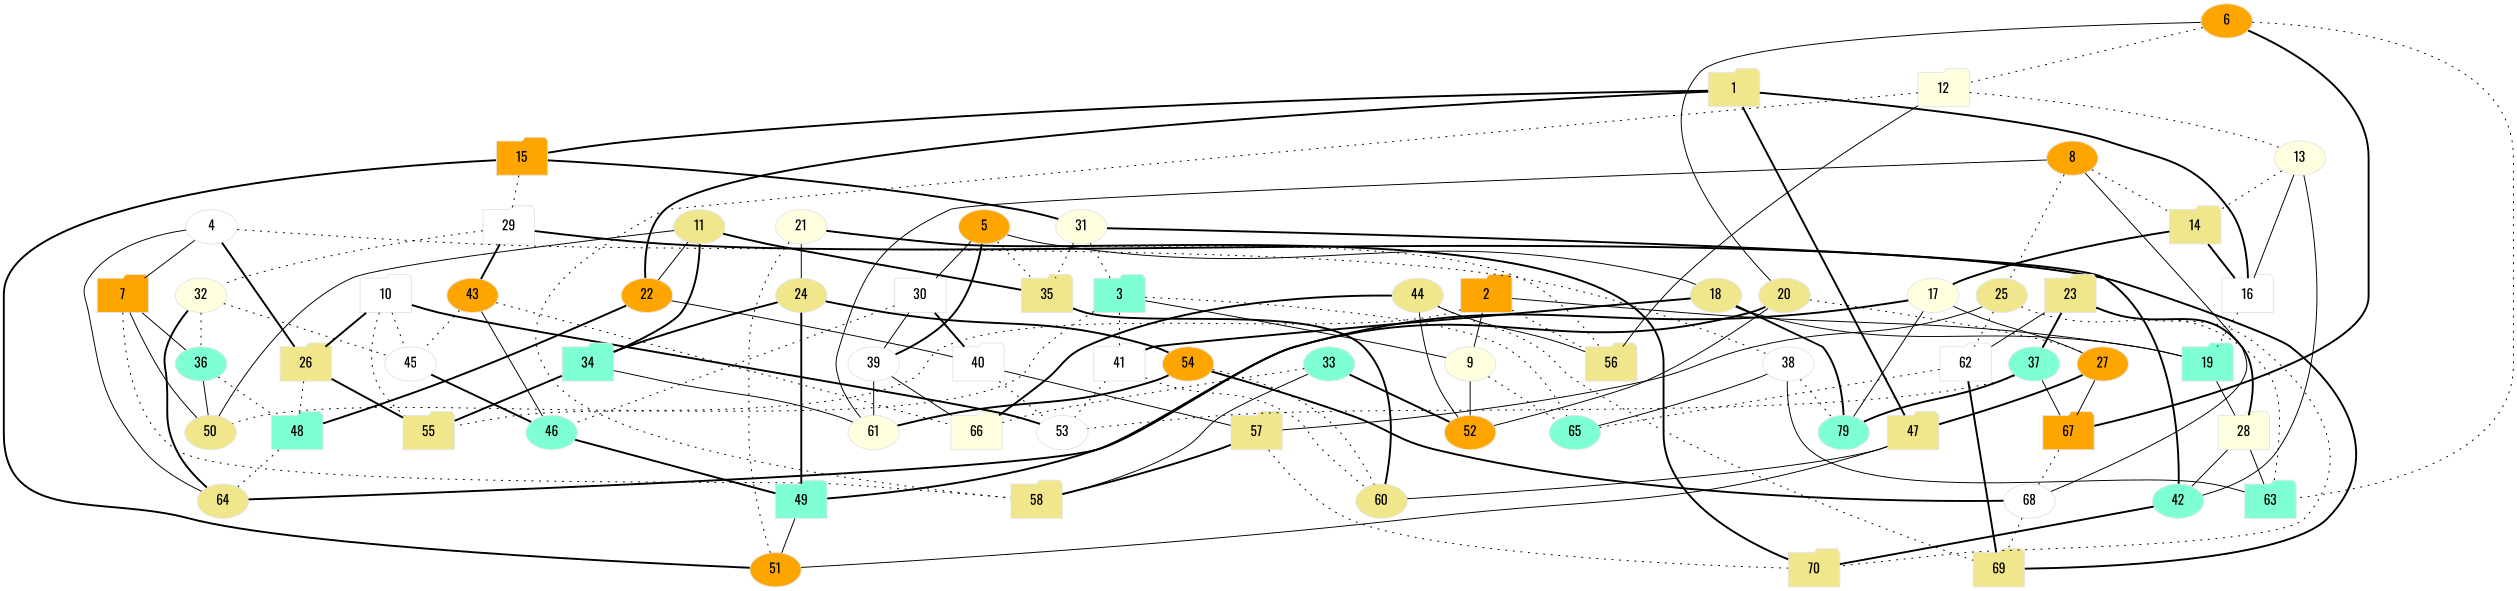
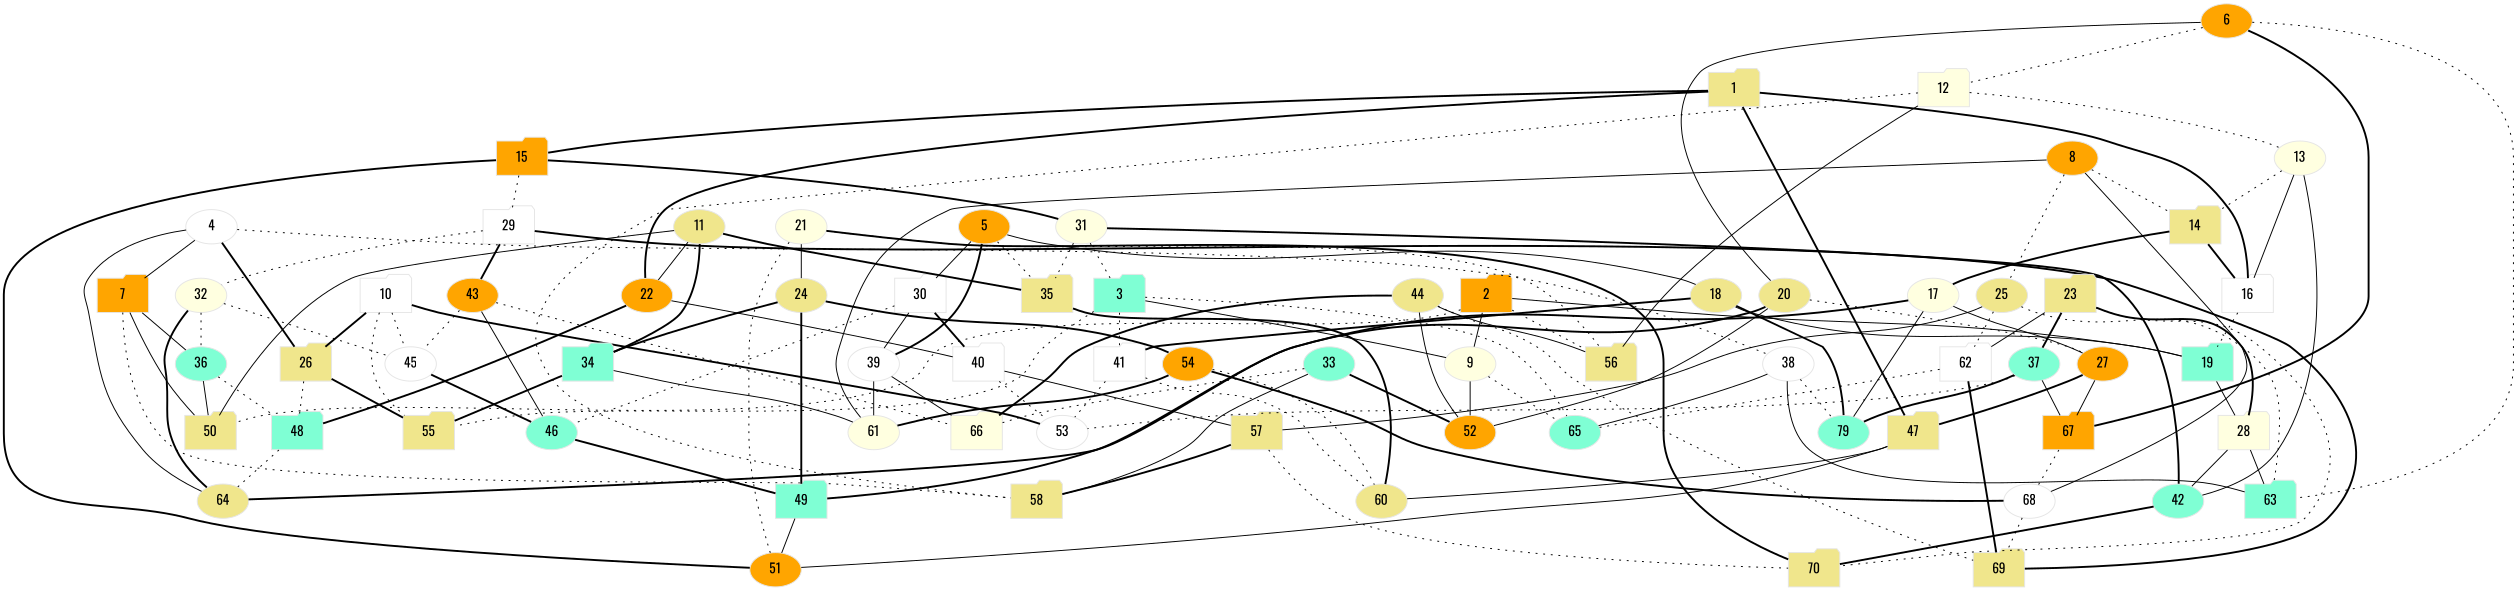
node "50": shape ellipse -> folder
